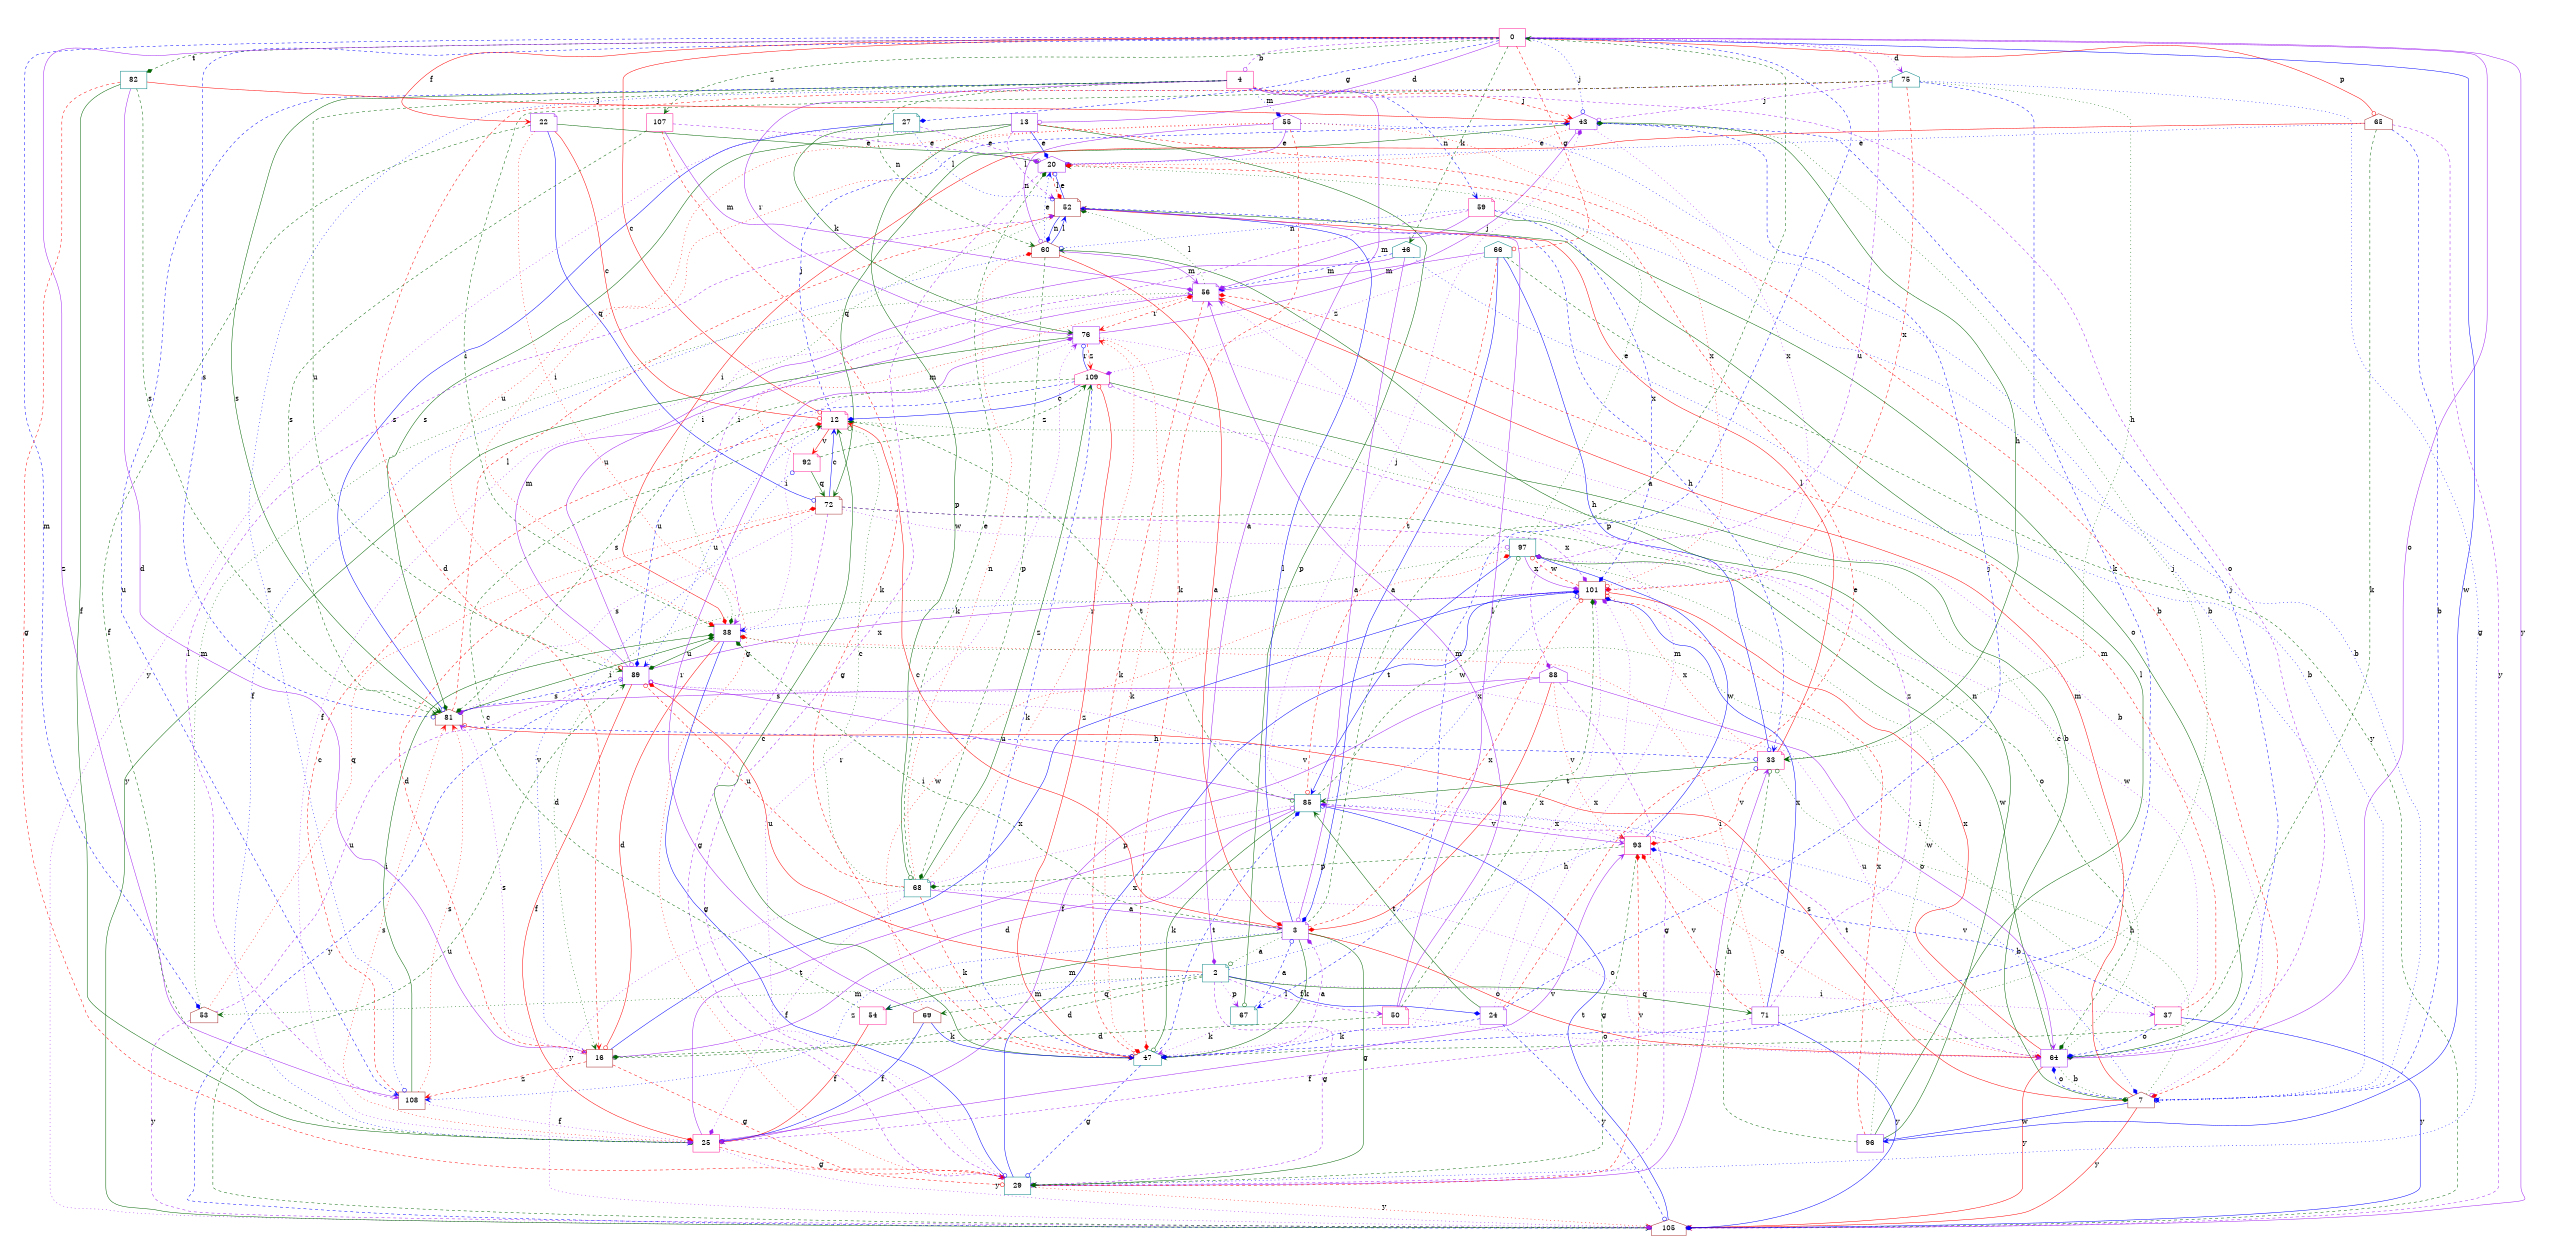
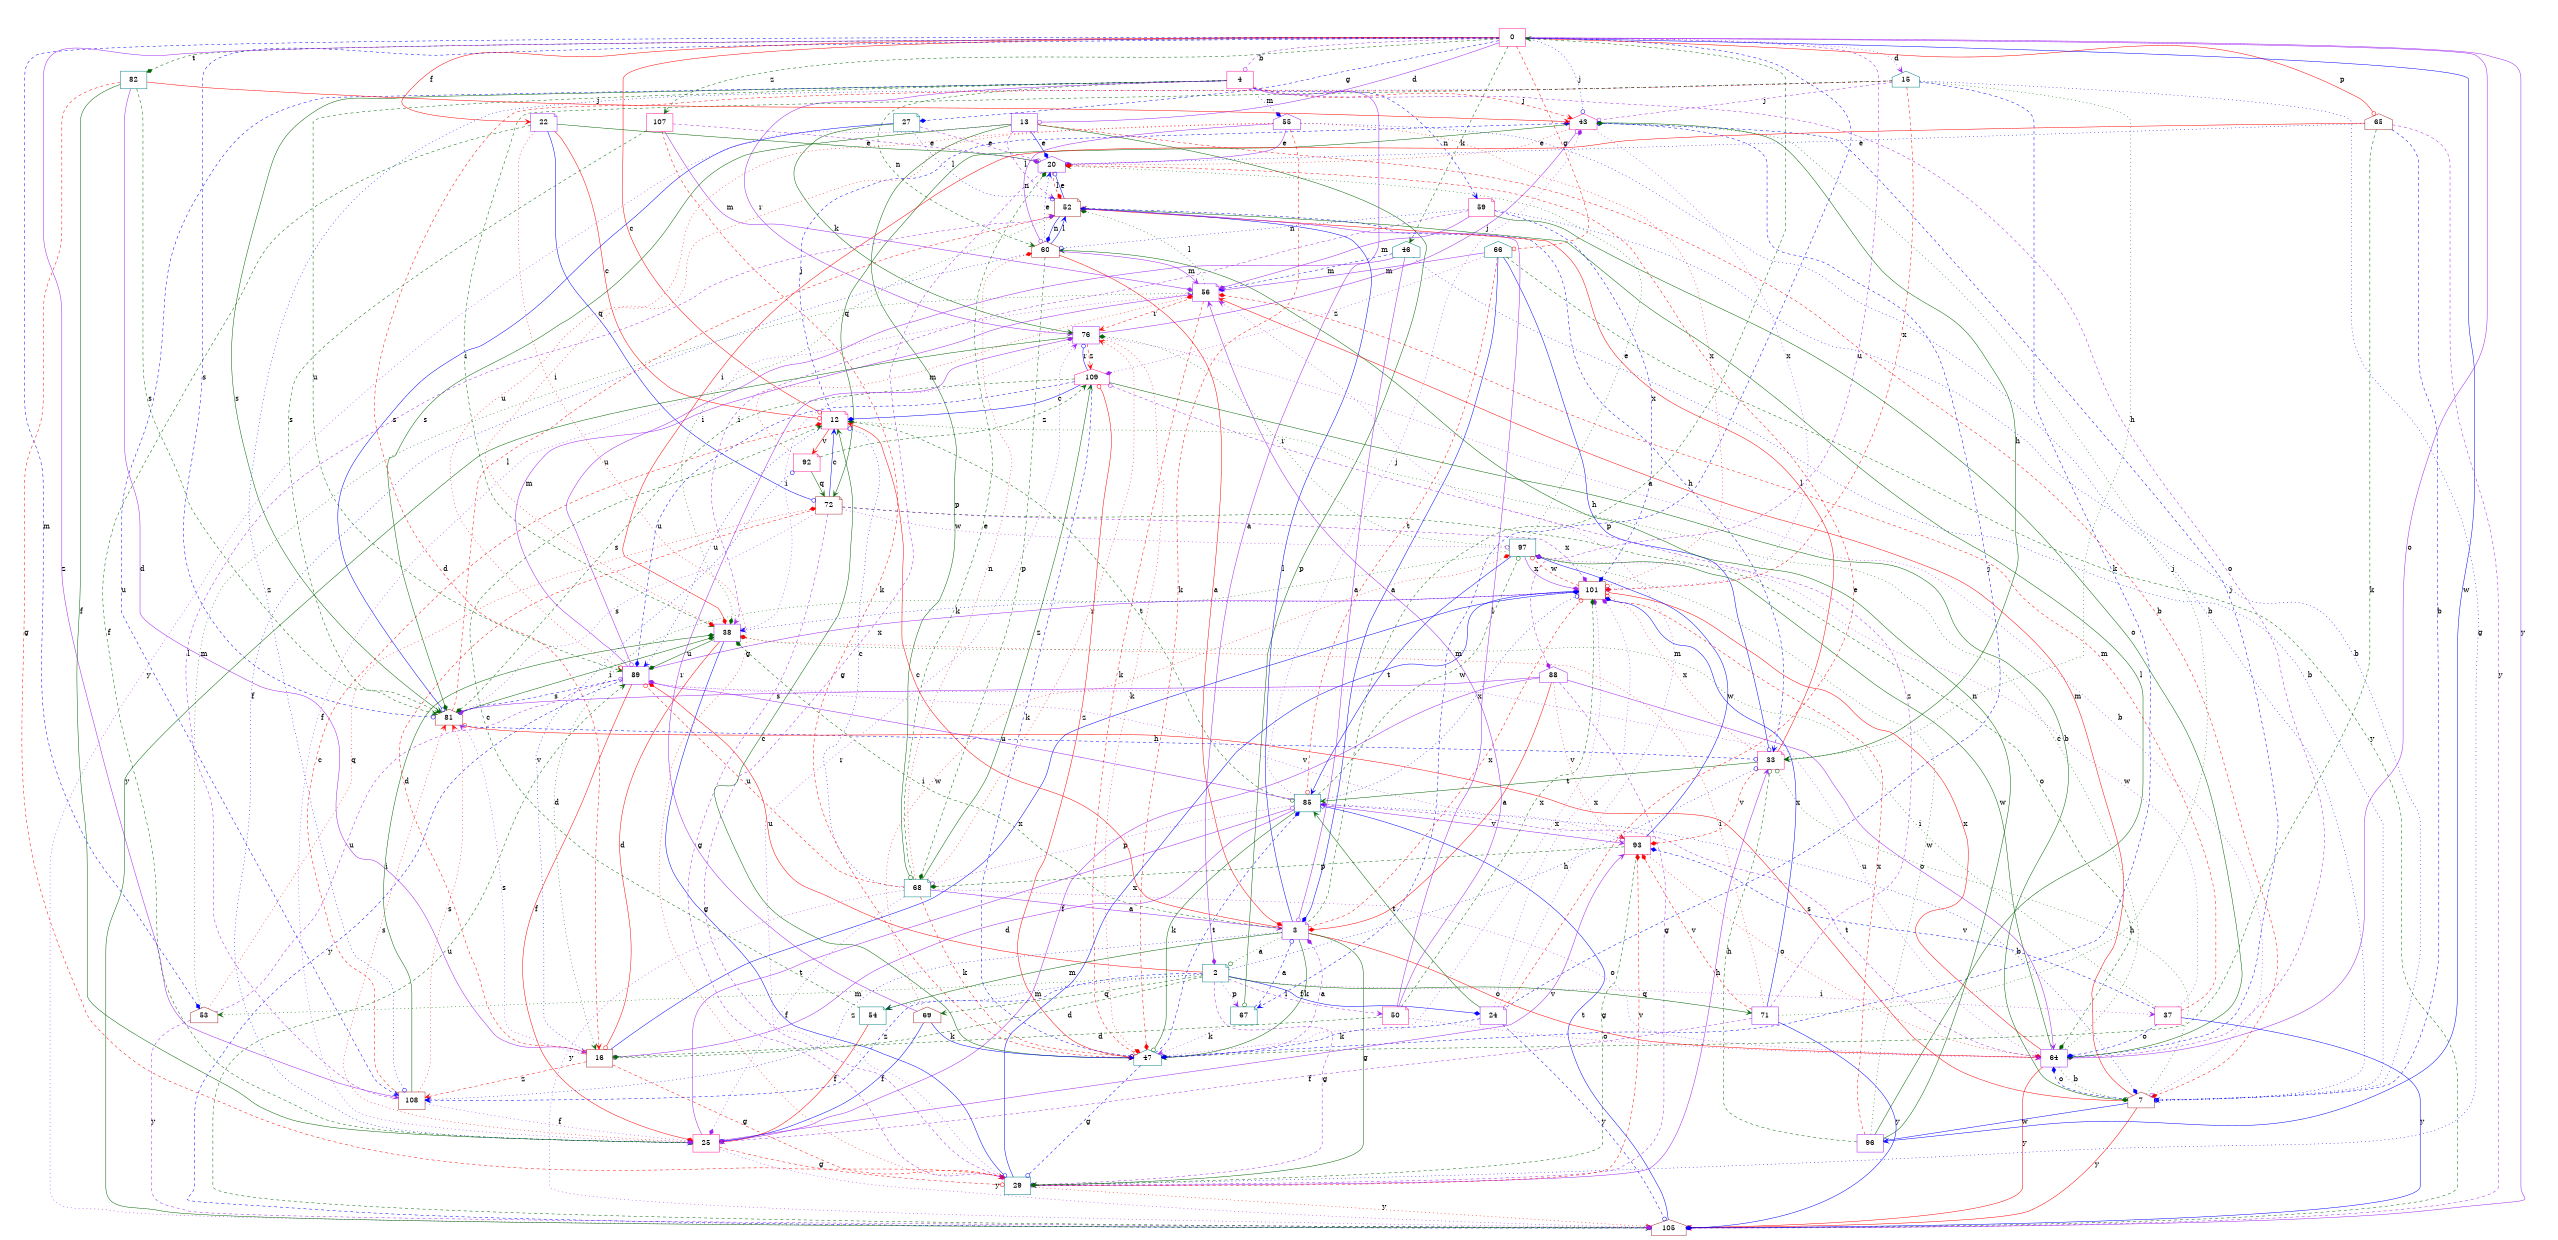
node "75": label "75" -> "15"
node "43": color purple -> deeppink
edge "97" -> "76": added, label "r"
edge "68" -> "12": color darkgreen -> blue
edge "85" -> "89": arrowhead odot -> diamond
node "54": color deeppink -> teal
edge "2" -> "108": added, label "z"
